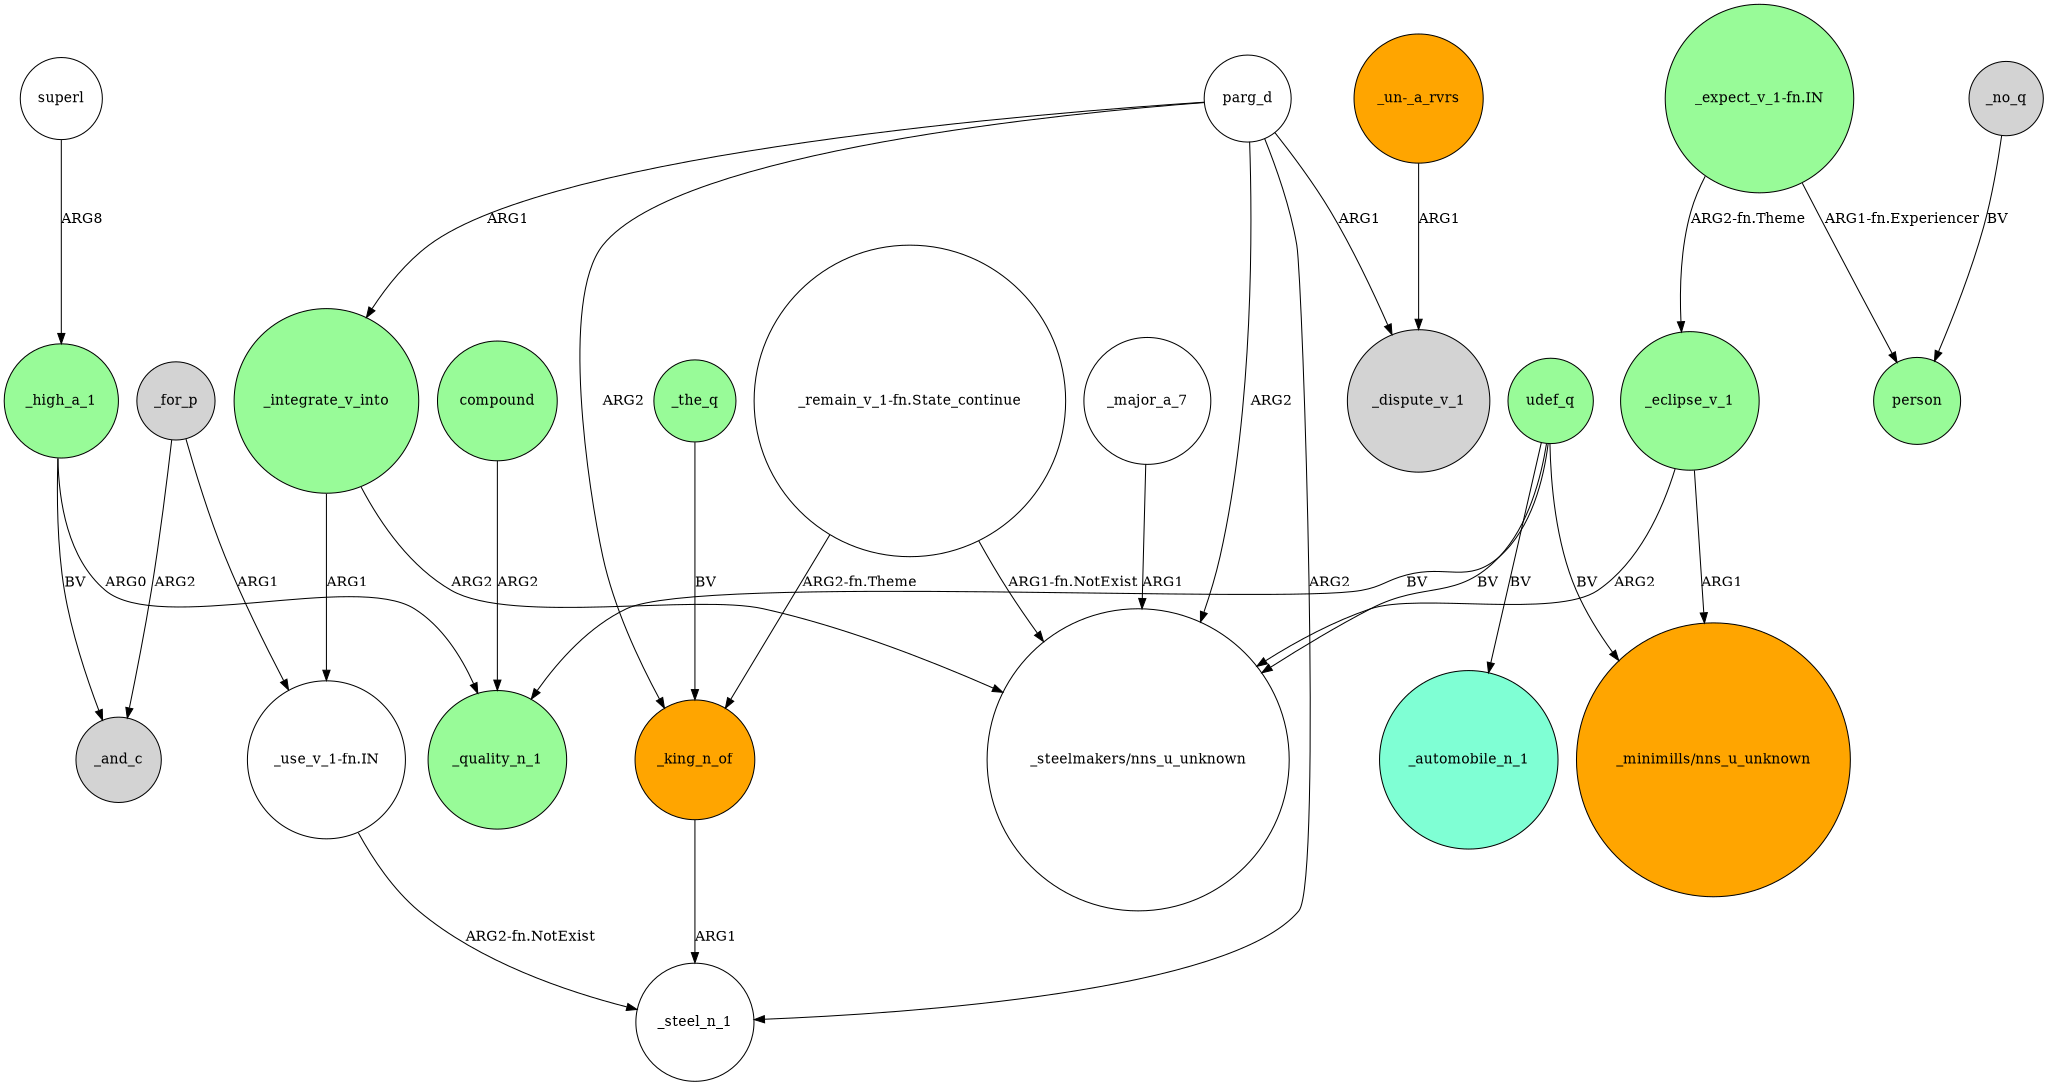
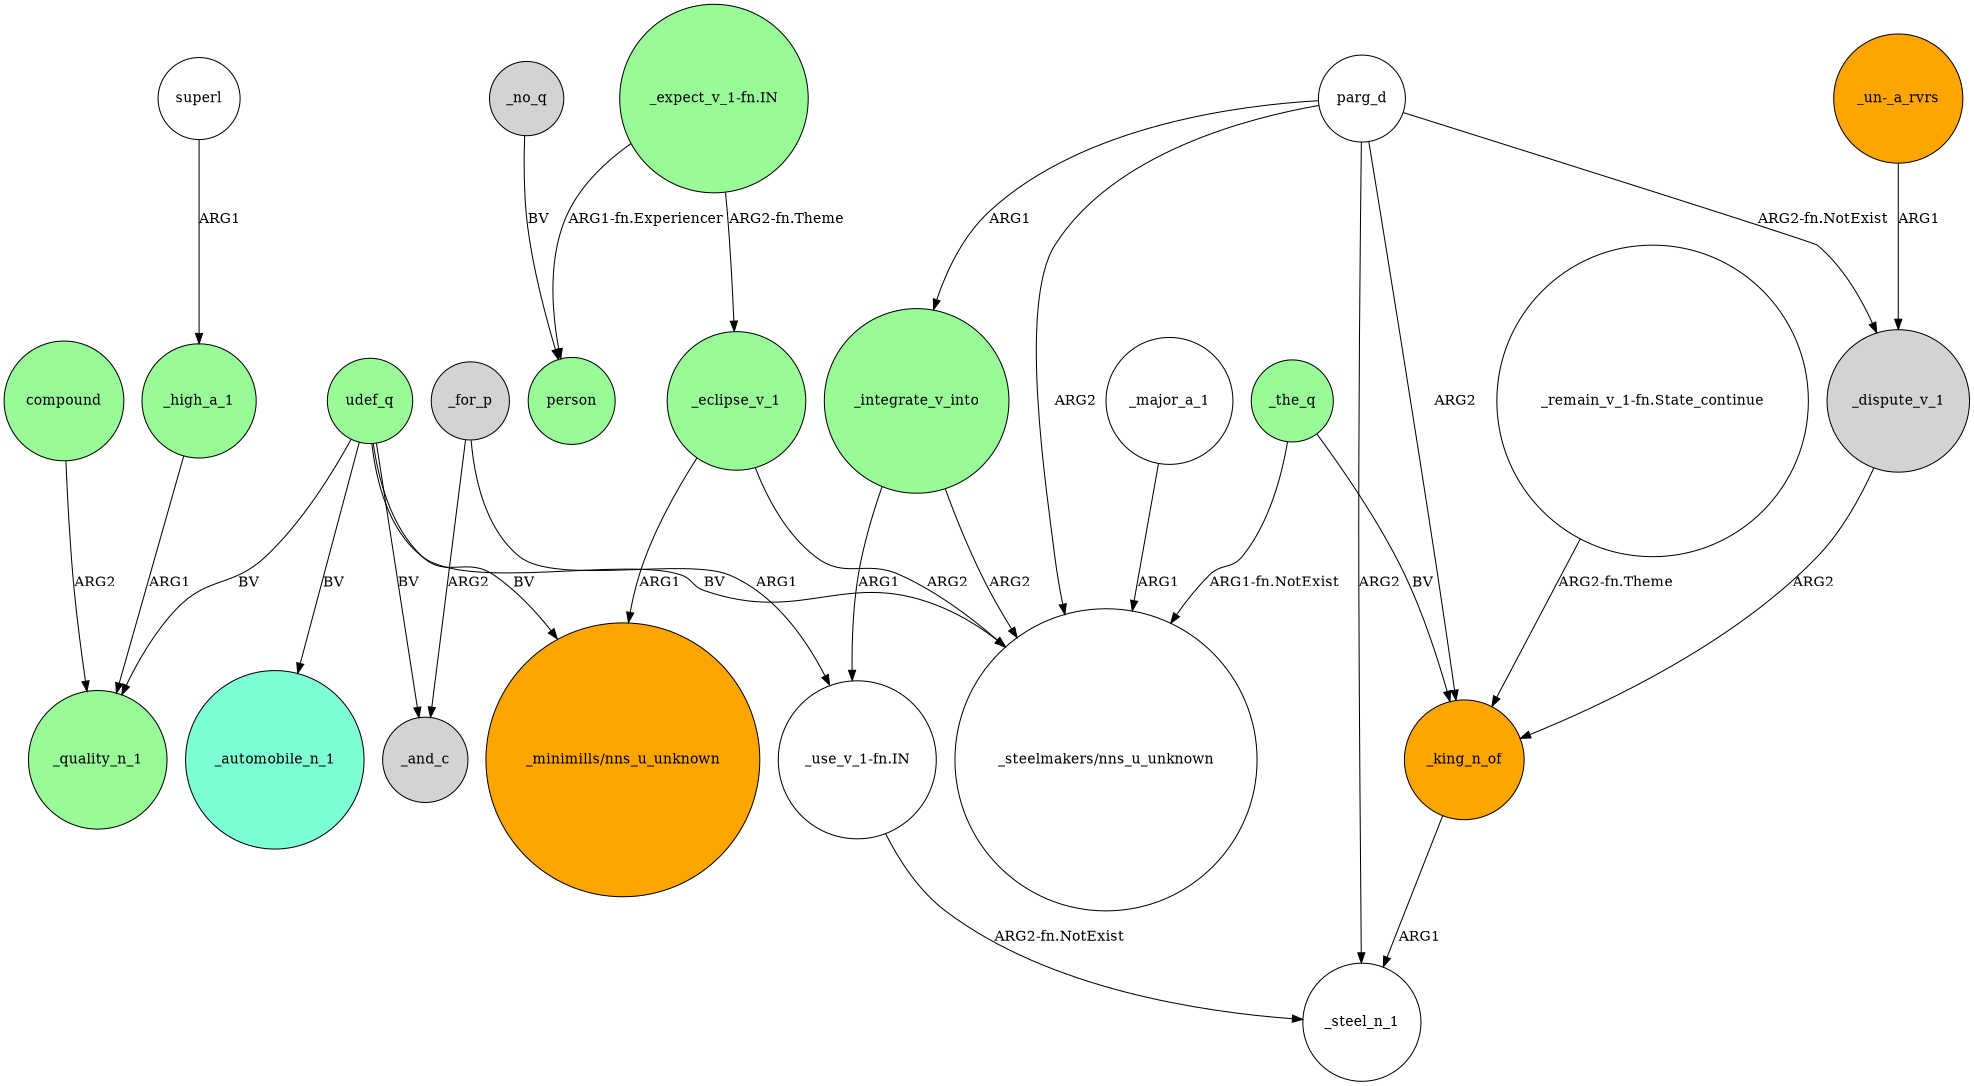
edge "superl" -> "_high_a_1": label "ARG8" -> "ARG1"
edge "parg_d" -> "_dispute_v_1": label "ARG1" -> "ARG2-fn.NotExist"
node "_major_a_7": label "_major_a_7" -> "_major_a_1"
edge "_high_a_1" -> "_quality_n_1": label "ARG0" -> "ARG1"
edge "_remain_v_1-fn.State_continue" -> "_steelmakers/nns_u_unknown": now "_the_q" -> "_steelmakers/nns_u_unknown"
edge "_high_a_1" -> "_and_c": now "udef_q" -> "_and_c"
edge "_dispute_v_1" -> "_king_n_of": added, label "ARG2"
